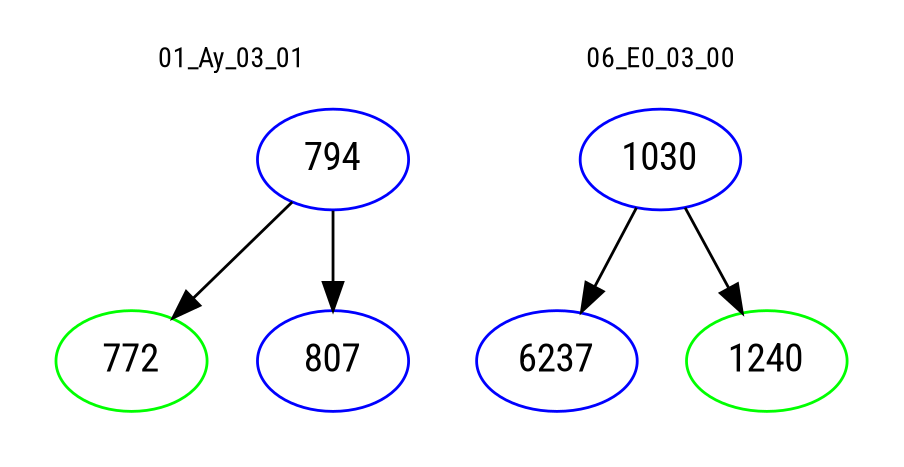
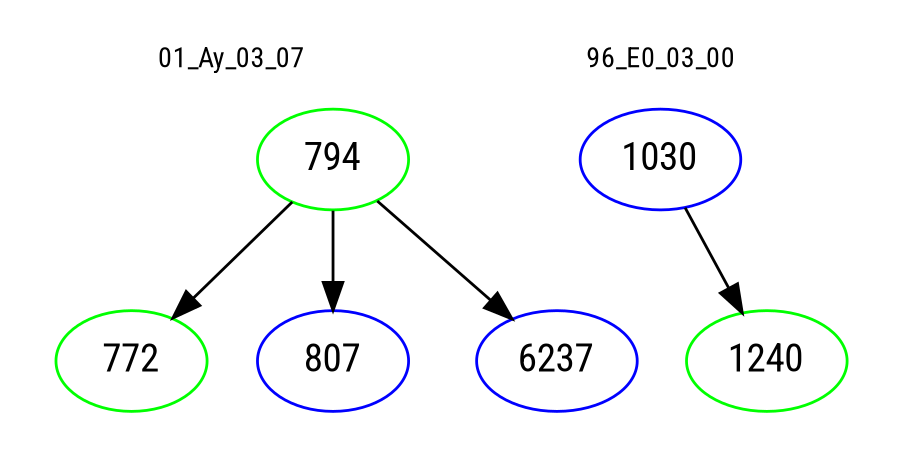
cluster "01_Ay_03_01": label "01_Ay_03_01" -> "01_Ay_03_07"
cluster "06_E0_03_00": label "06_E0_03_00" -> "96_E0_03_00"
node "794": color blue -> green
edge "1030" -> "6237": now "794" -> "6237"
